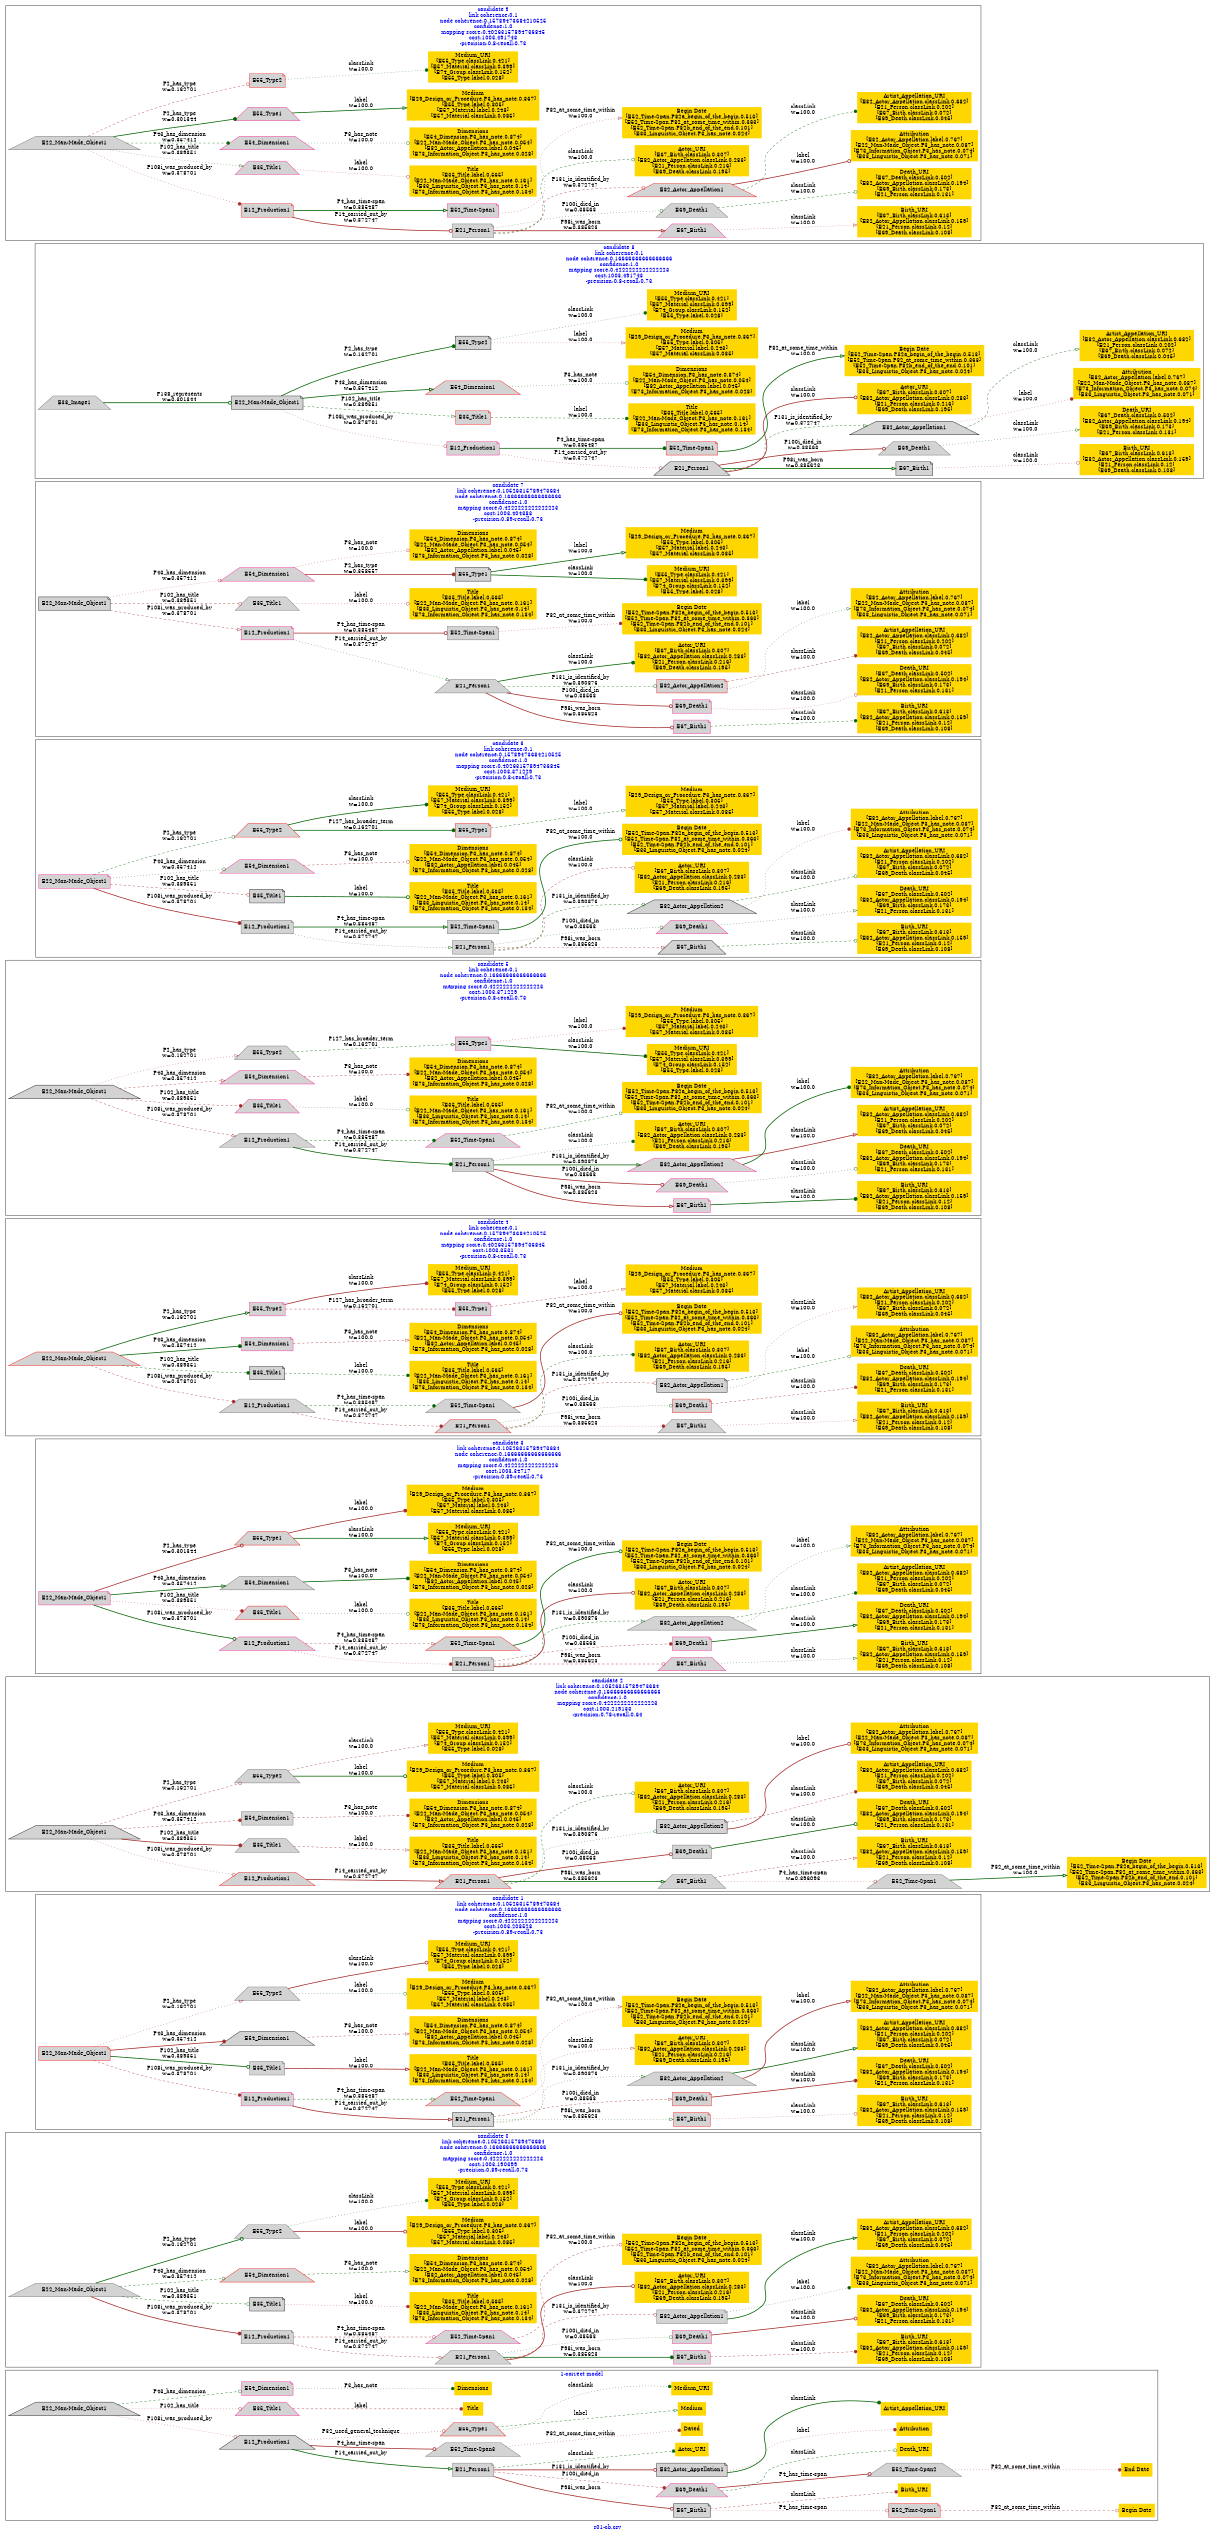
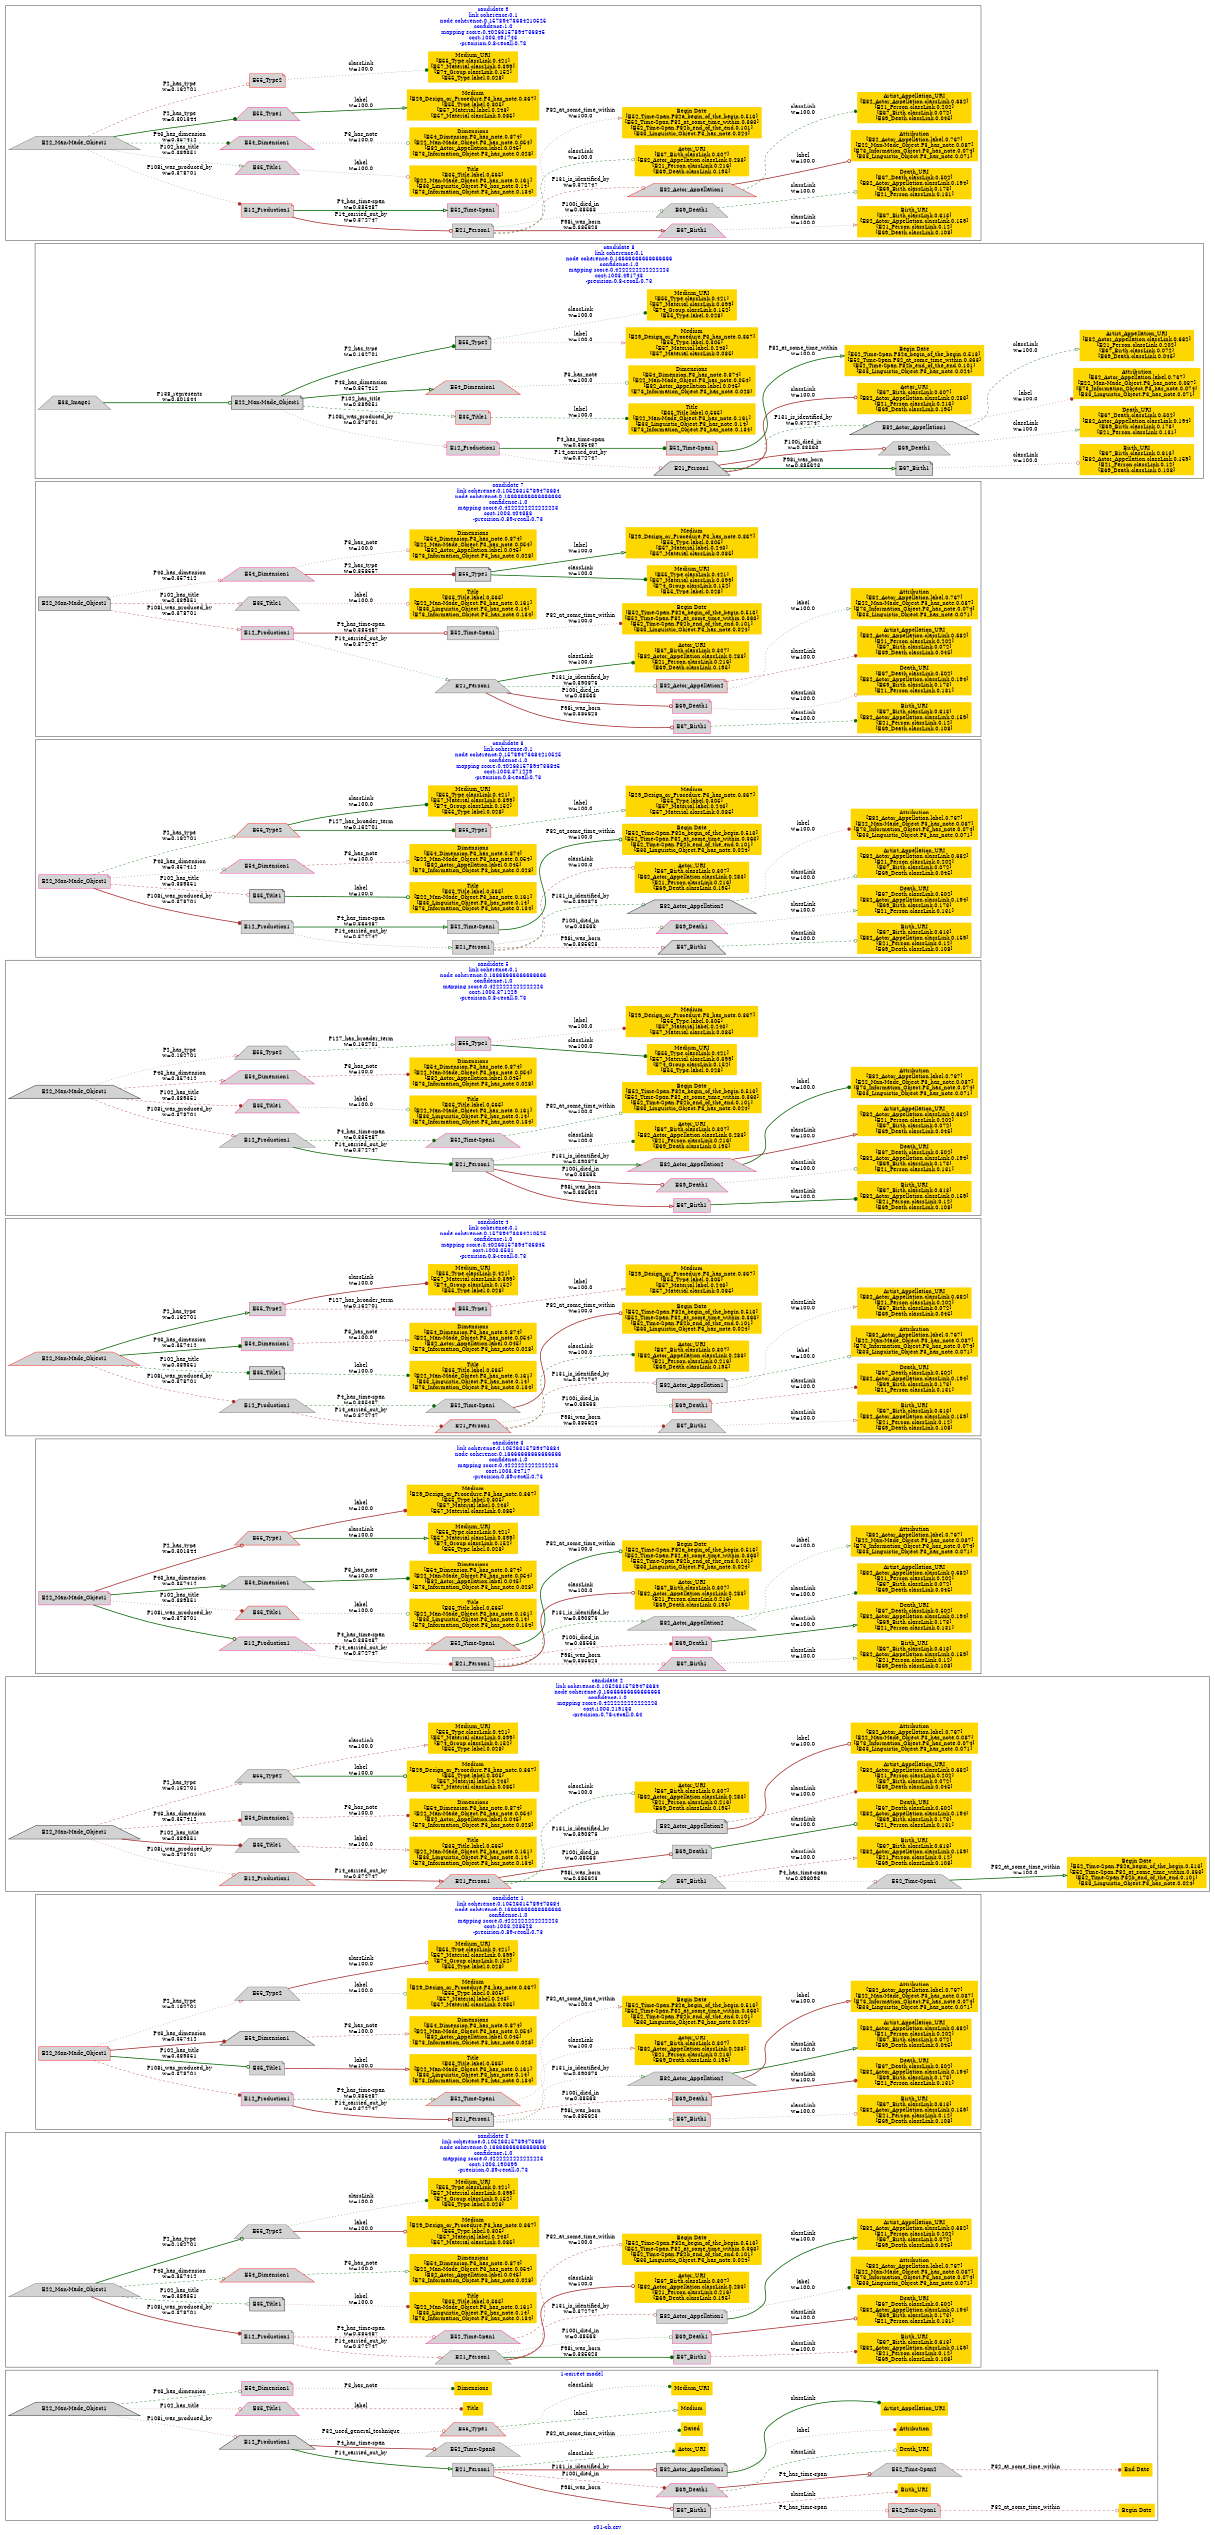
edge "E52_Time-Span3" -> "Dated": color brown -> darkgreen
edge "E52_Time-Span2" -> "End Date": style dotted -> dashed
